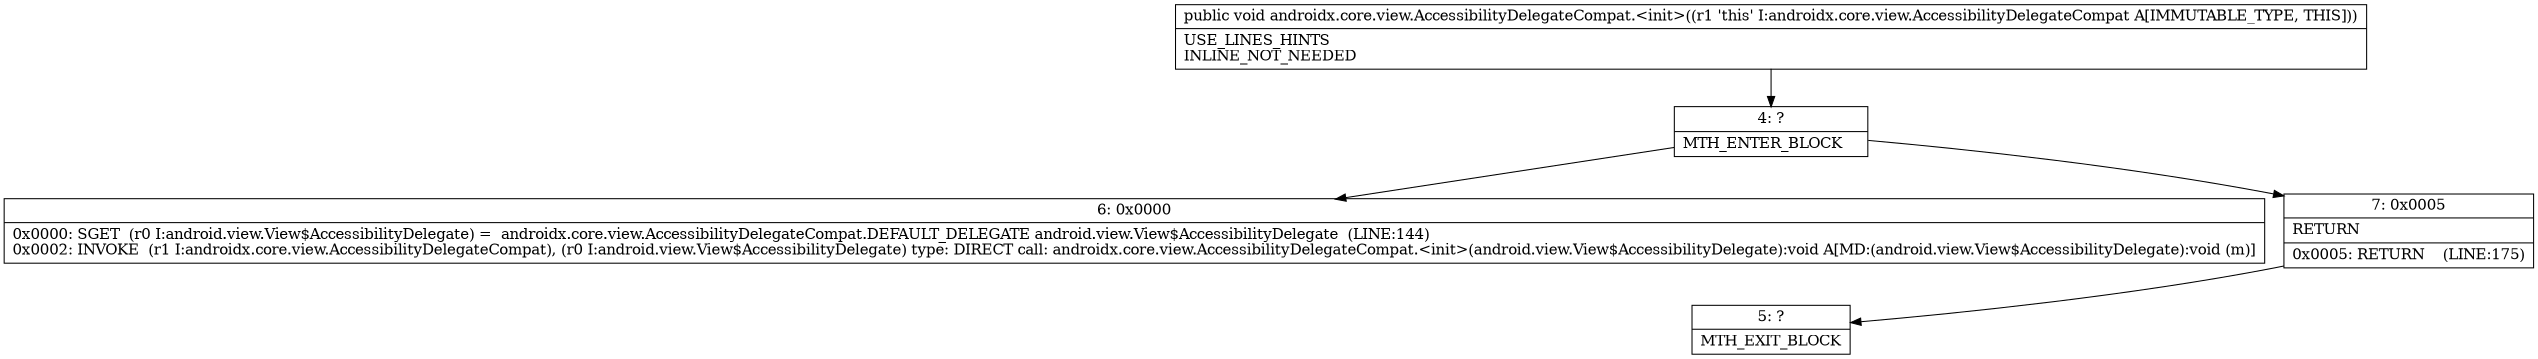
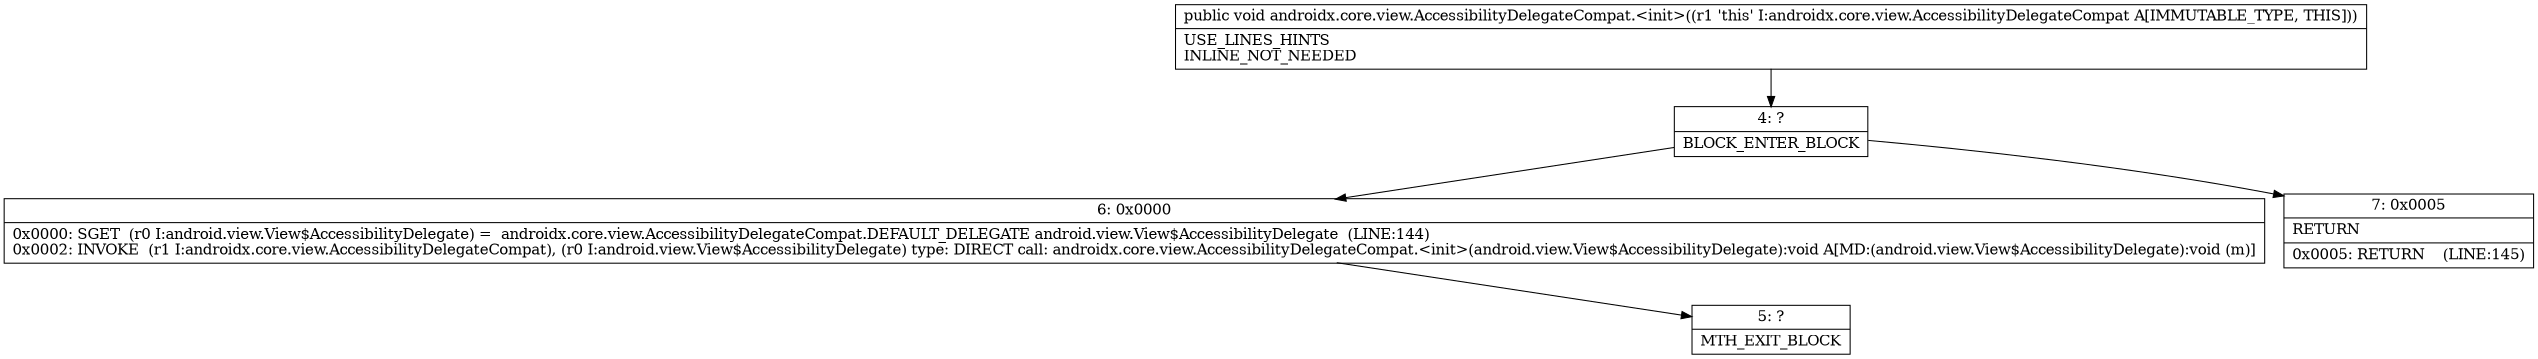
node "4: ?": text "MTH_ENTER_BLOCK" -> "BLOCK_ENTER_BLOCK"
node "7: 0x0005": text "0x0005: RETURN    (LINE:175)" -> "0x0005: RETURN    (LINE:145)"
edge "7: 0x0005" -> "5: ?": now "6: 0x0000" -> "5: ?"
